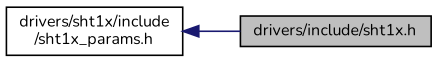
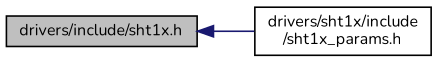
edge "drivers/include/sht1x.h" -> "drivers/sht1x/include /sht1x_params.h": reversed
